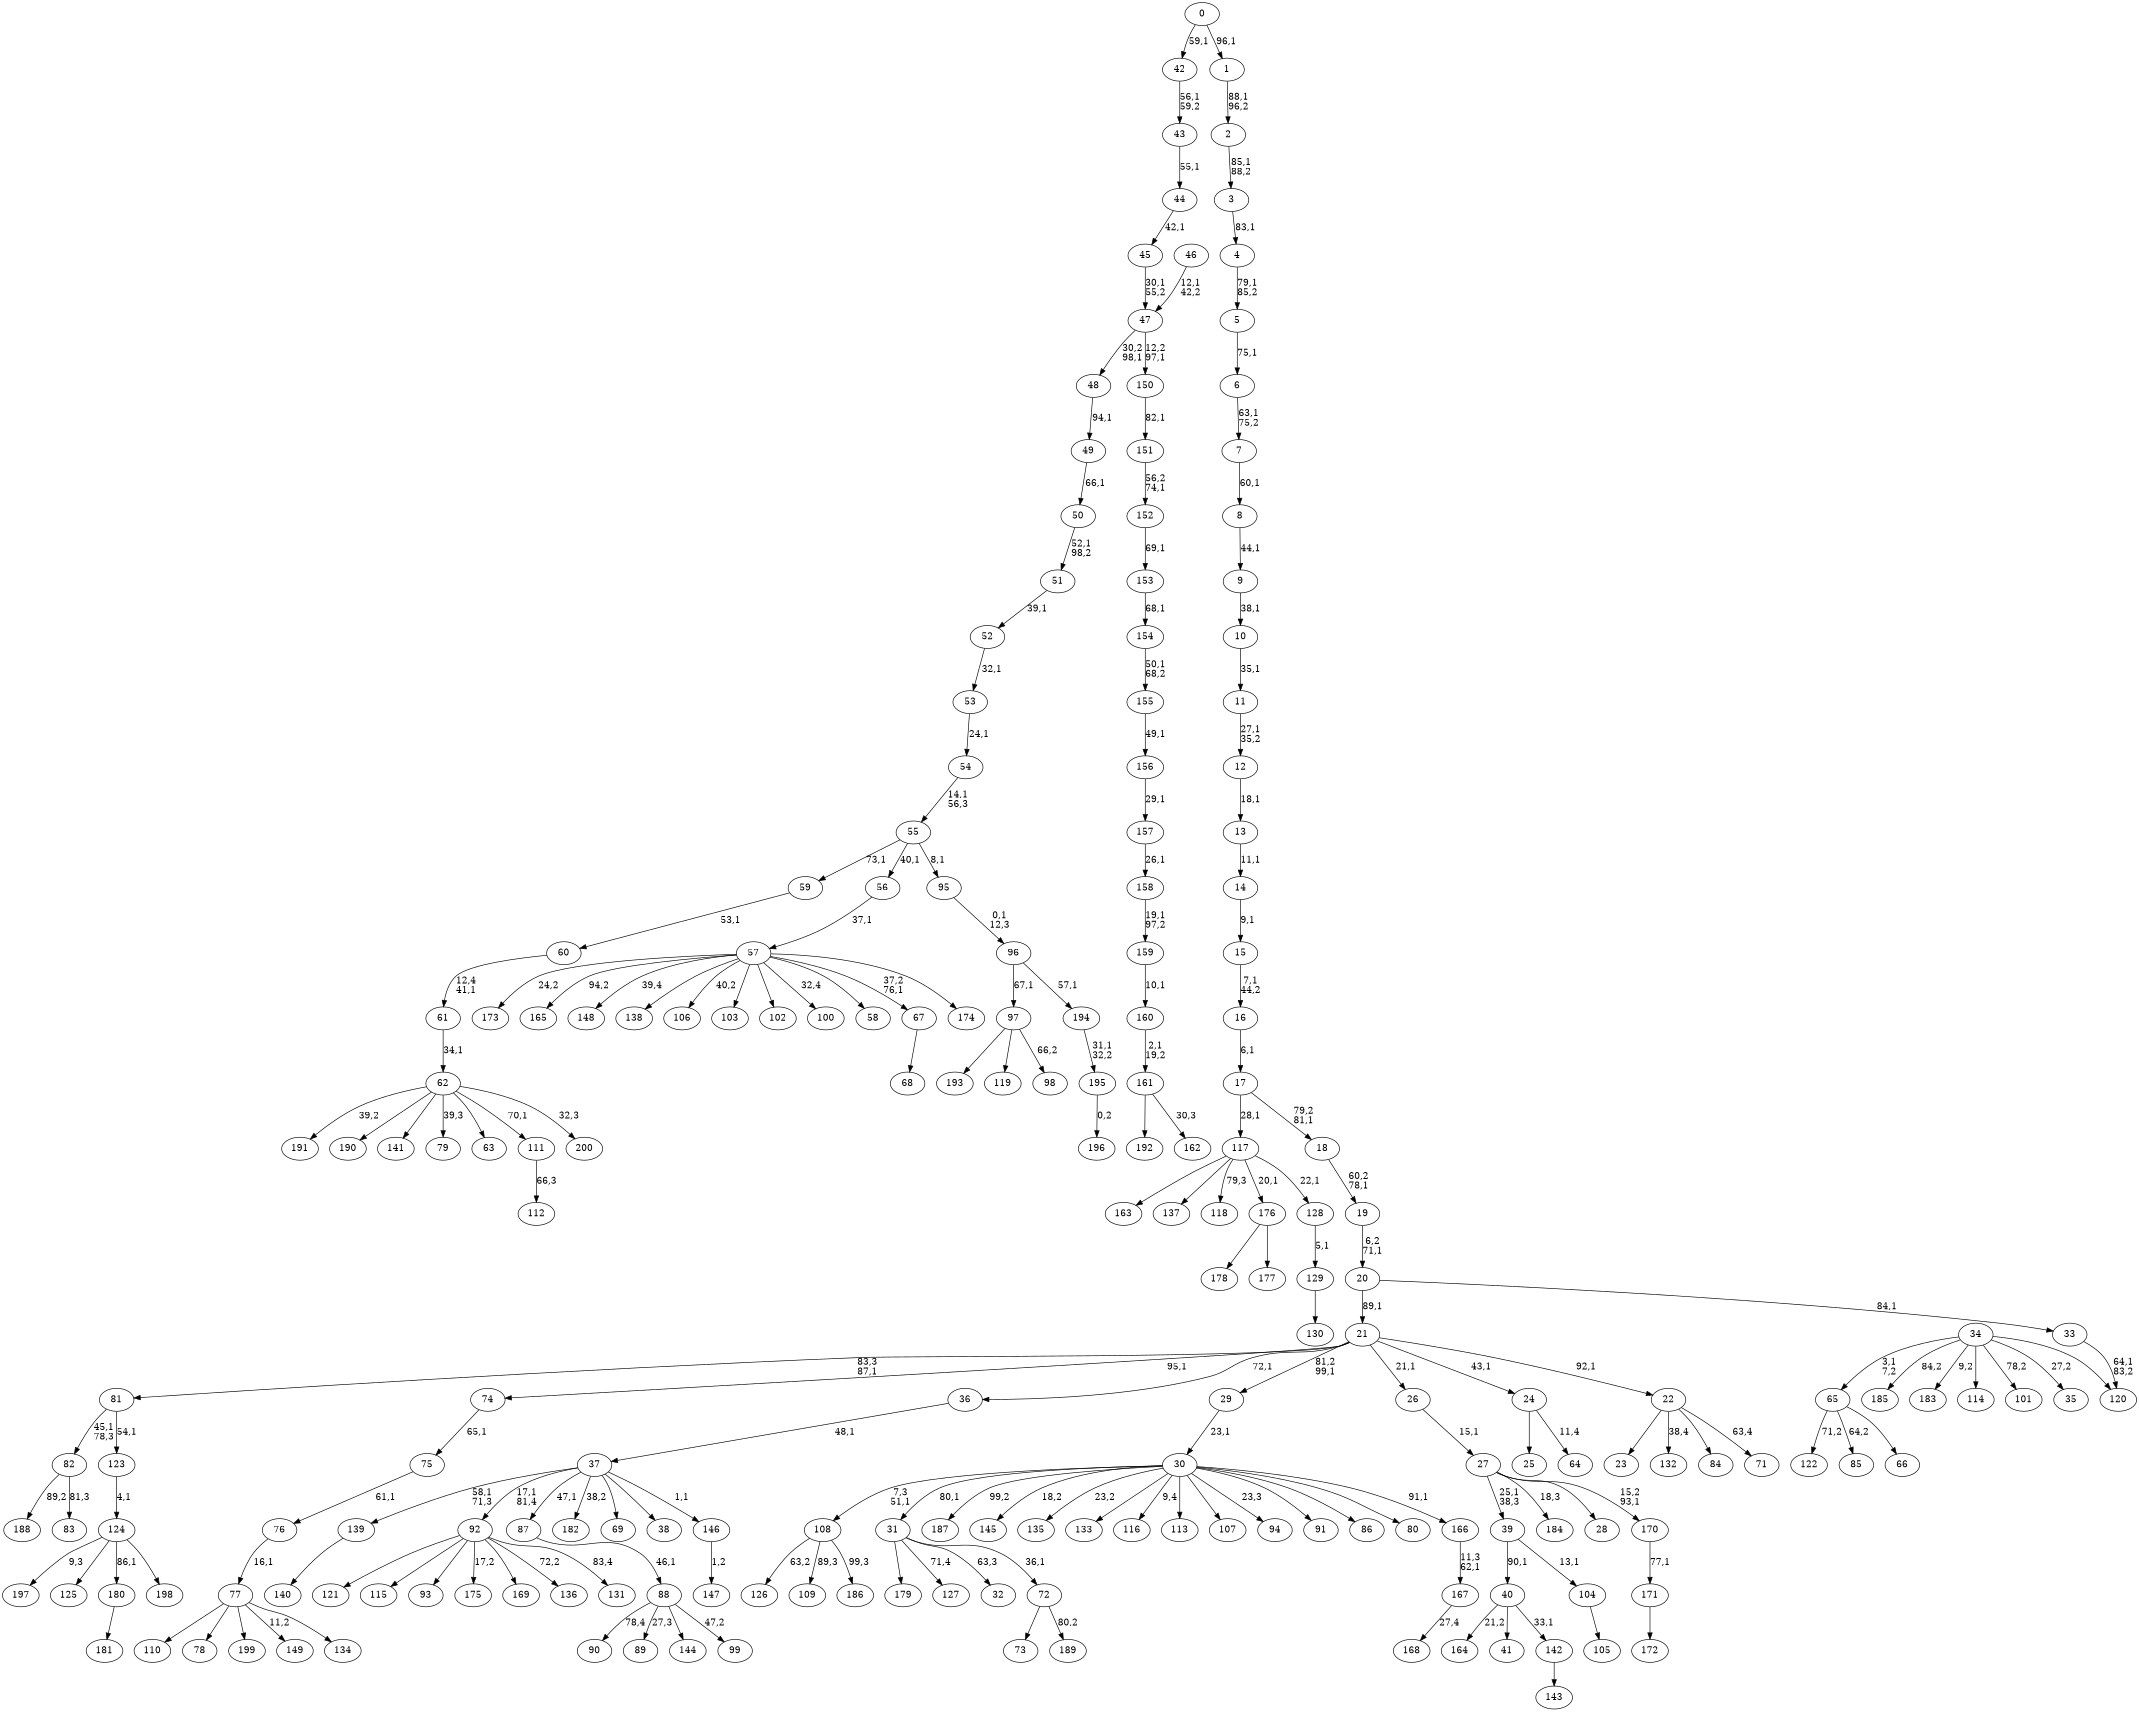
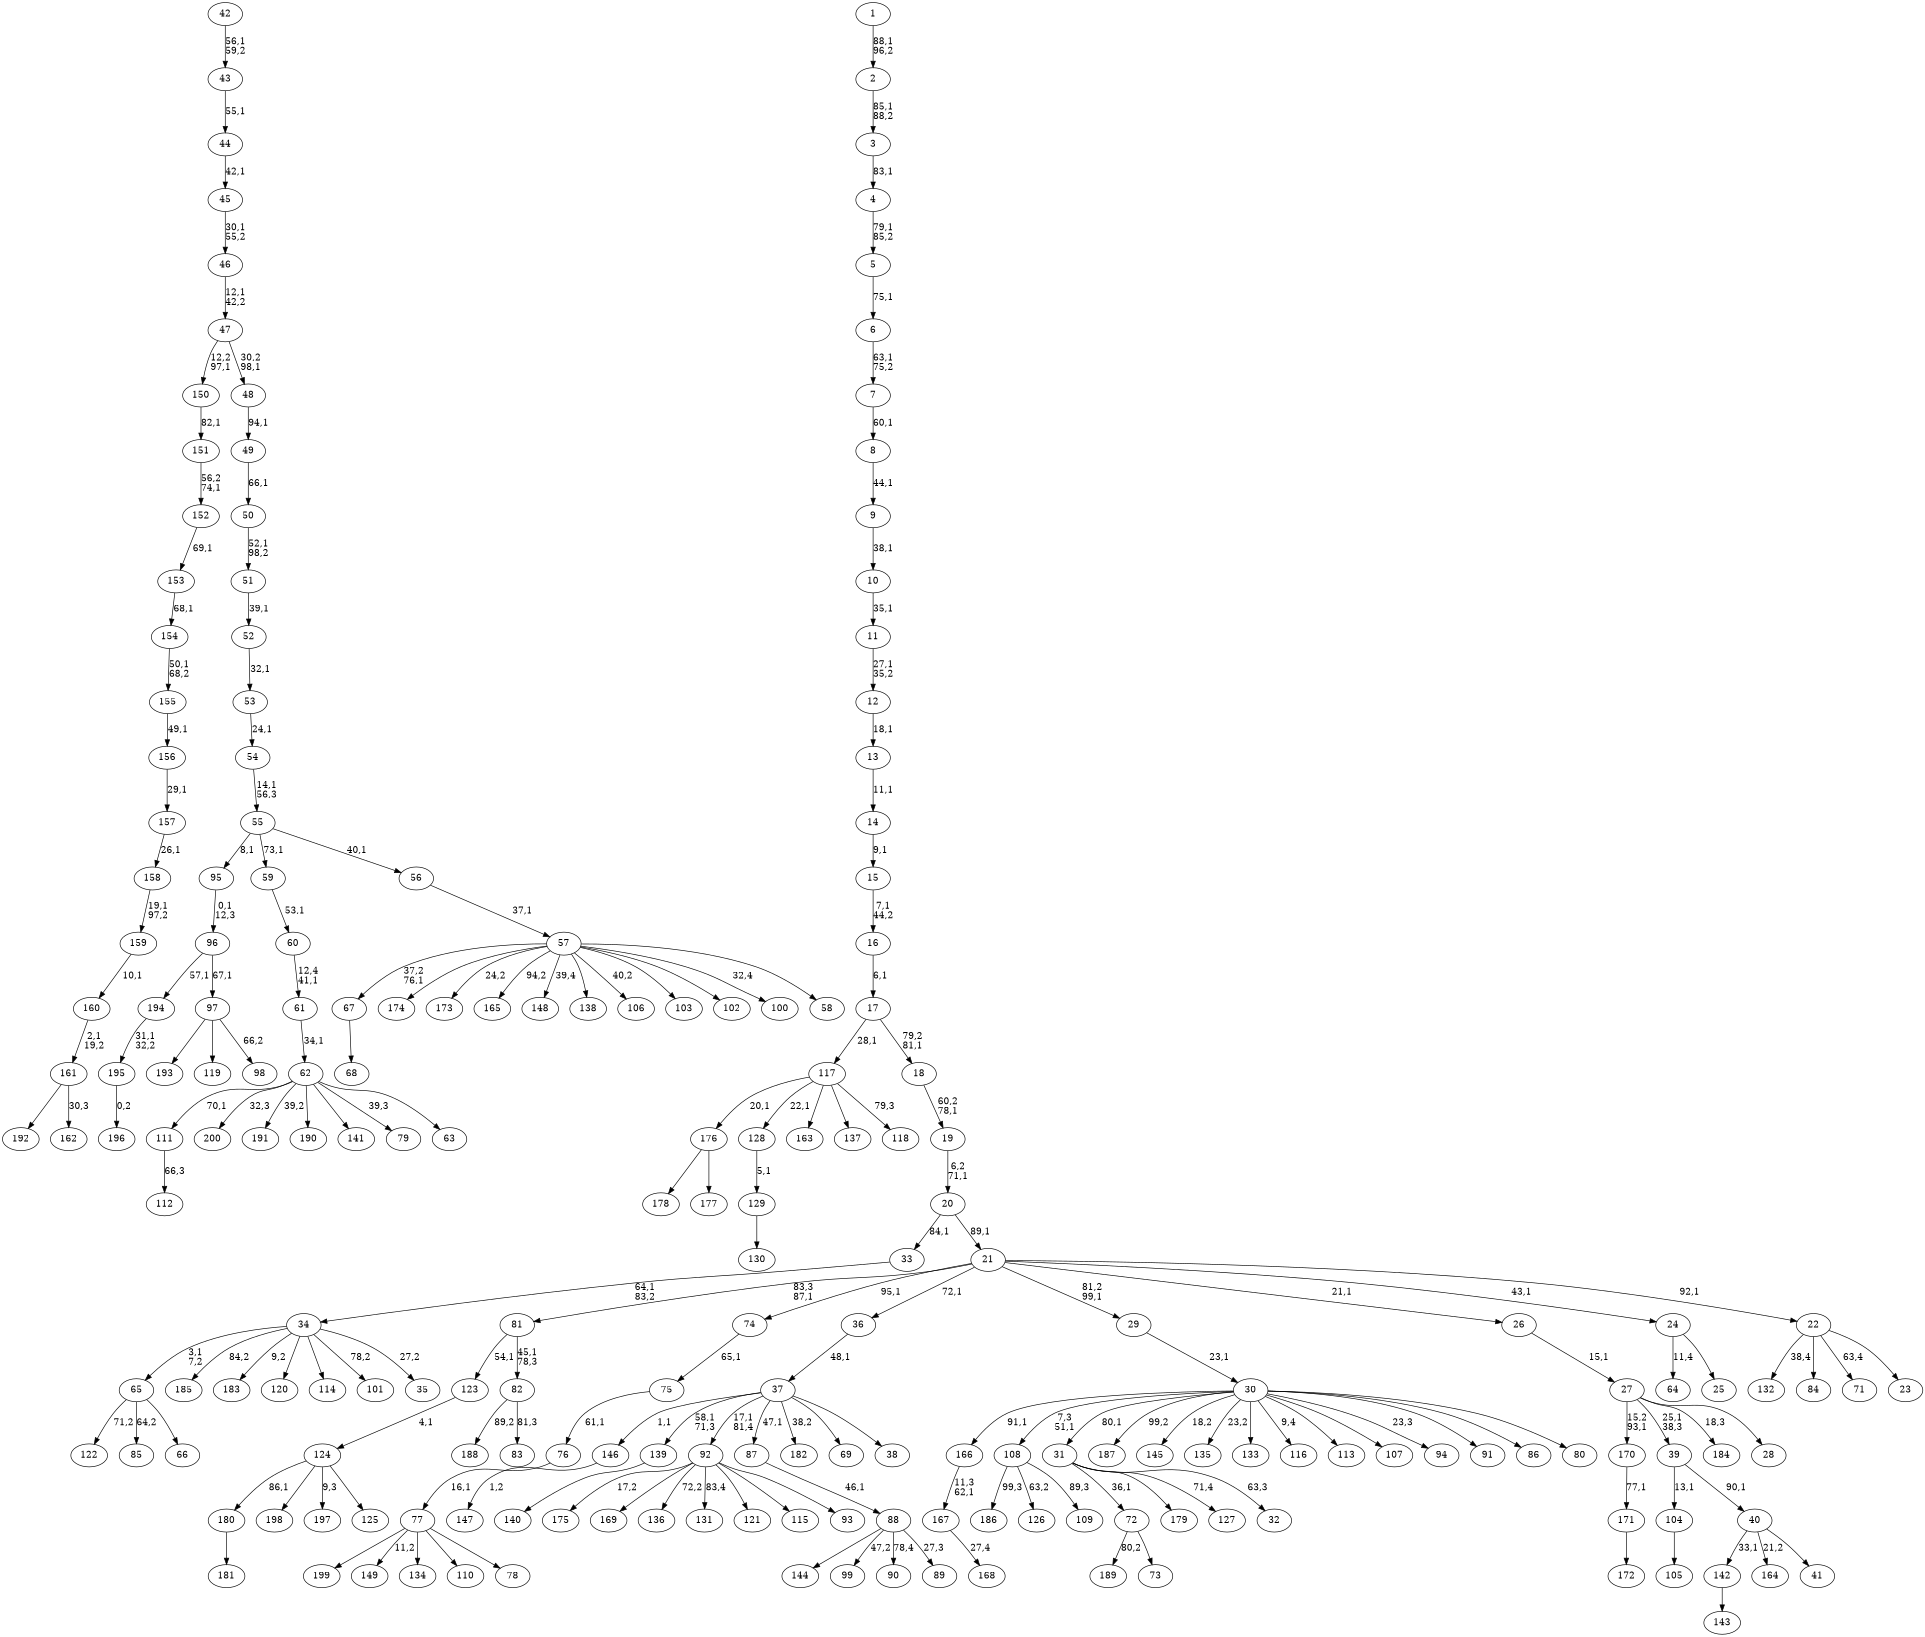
node "0": removed
edge "45" -> "47": now "45" -> "46"
edge "33" -> "120": now "33" -> "34"
